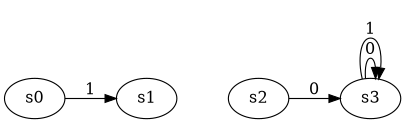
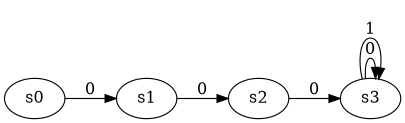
edge "s0" -> "s1": label "1" -> "0"
edge "s1" -> "s2": added, label "0"
